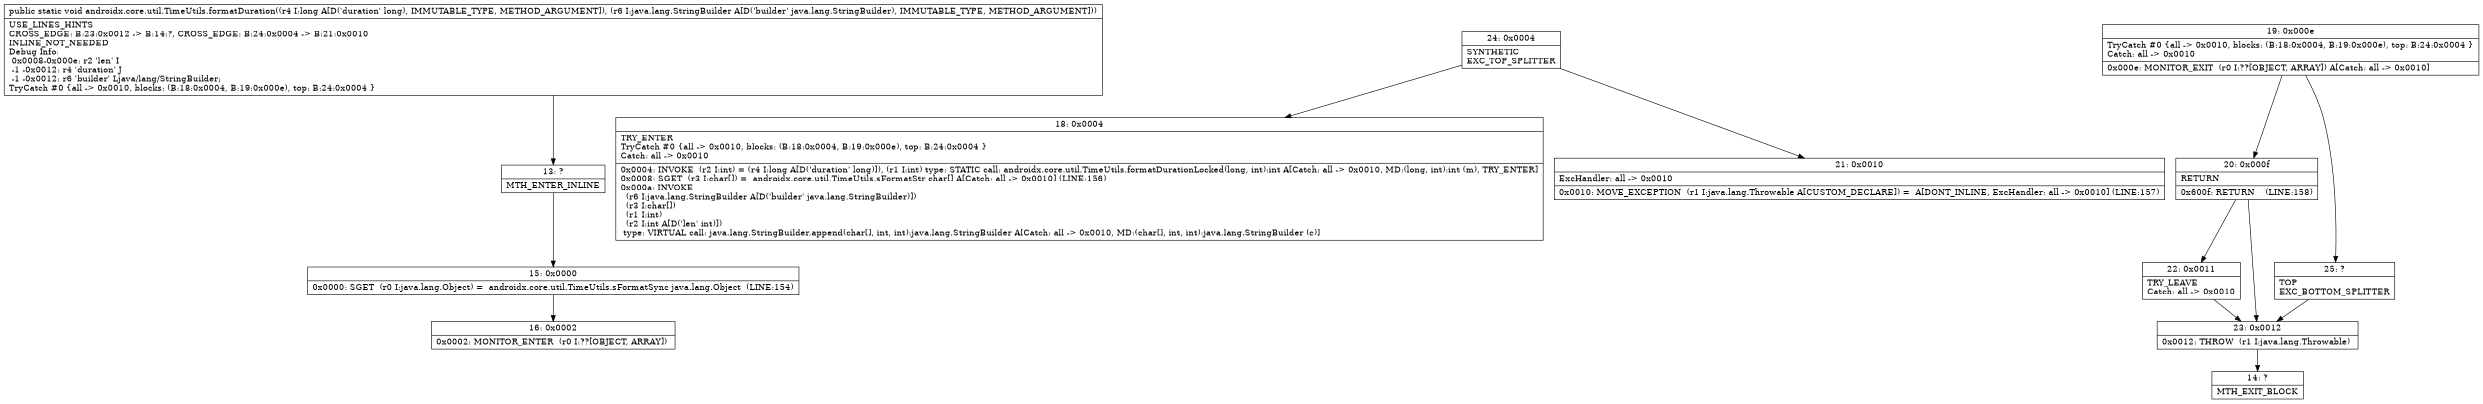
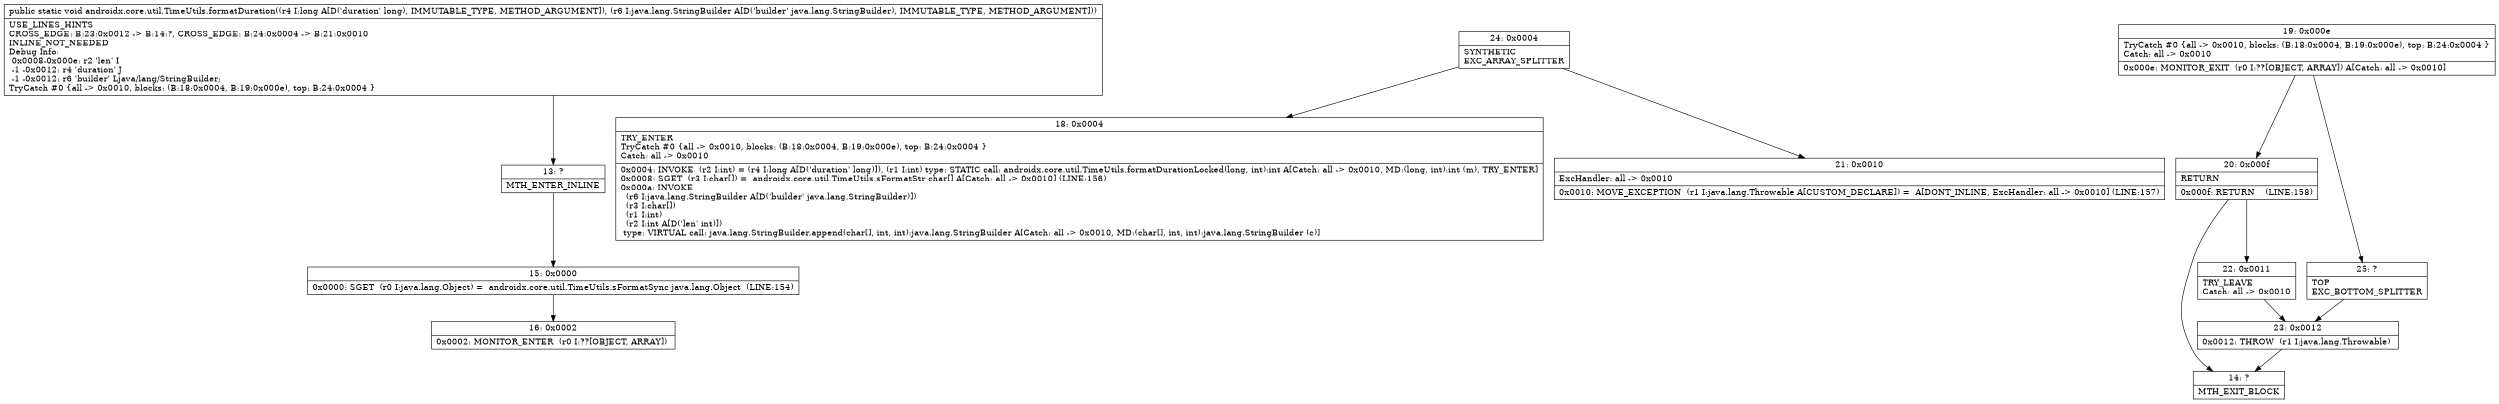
node "24: 0x0004": text "EXC_TOP_SPLITTER" -> "EXC_ARRAY_SPLITTER"
node "20: 0x000f": text "0x600f: RETURN    (LINE:158)" -> "0x000f: RETURN    (LINE:158)"
edge "20: 0x000f" -> "23: 0x0012": now "20: 0x000f" -> "14: ?"
